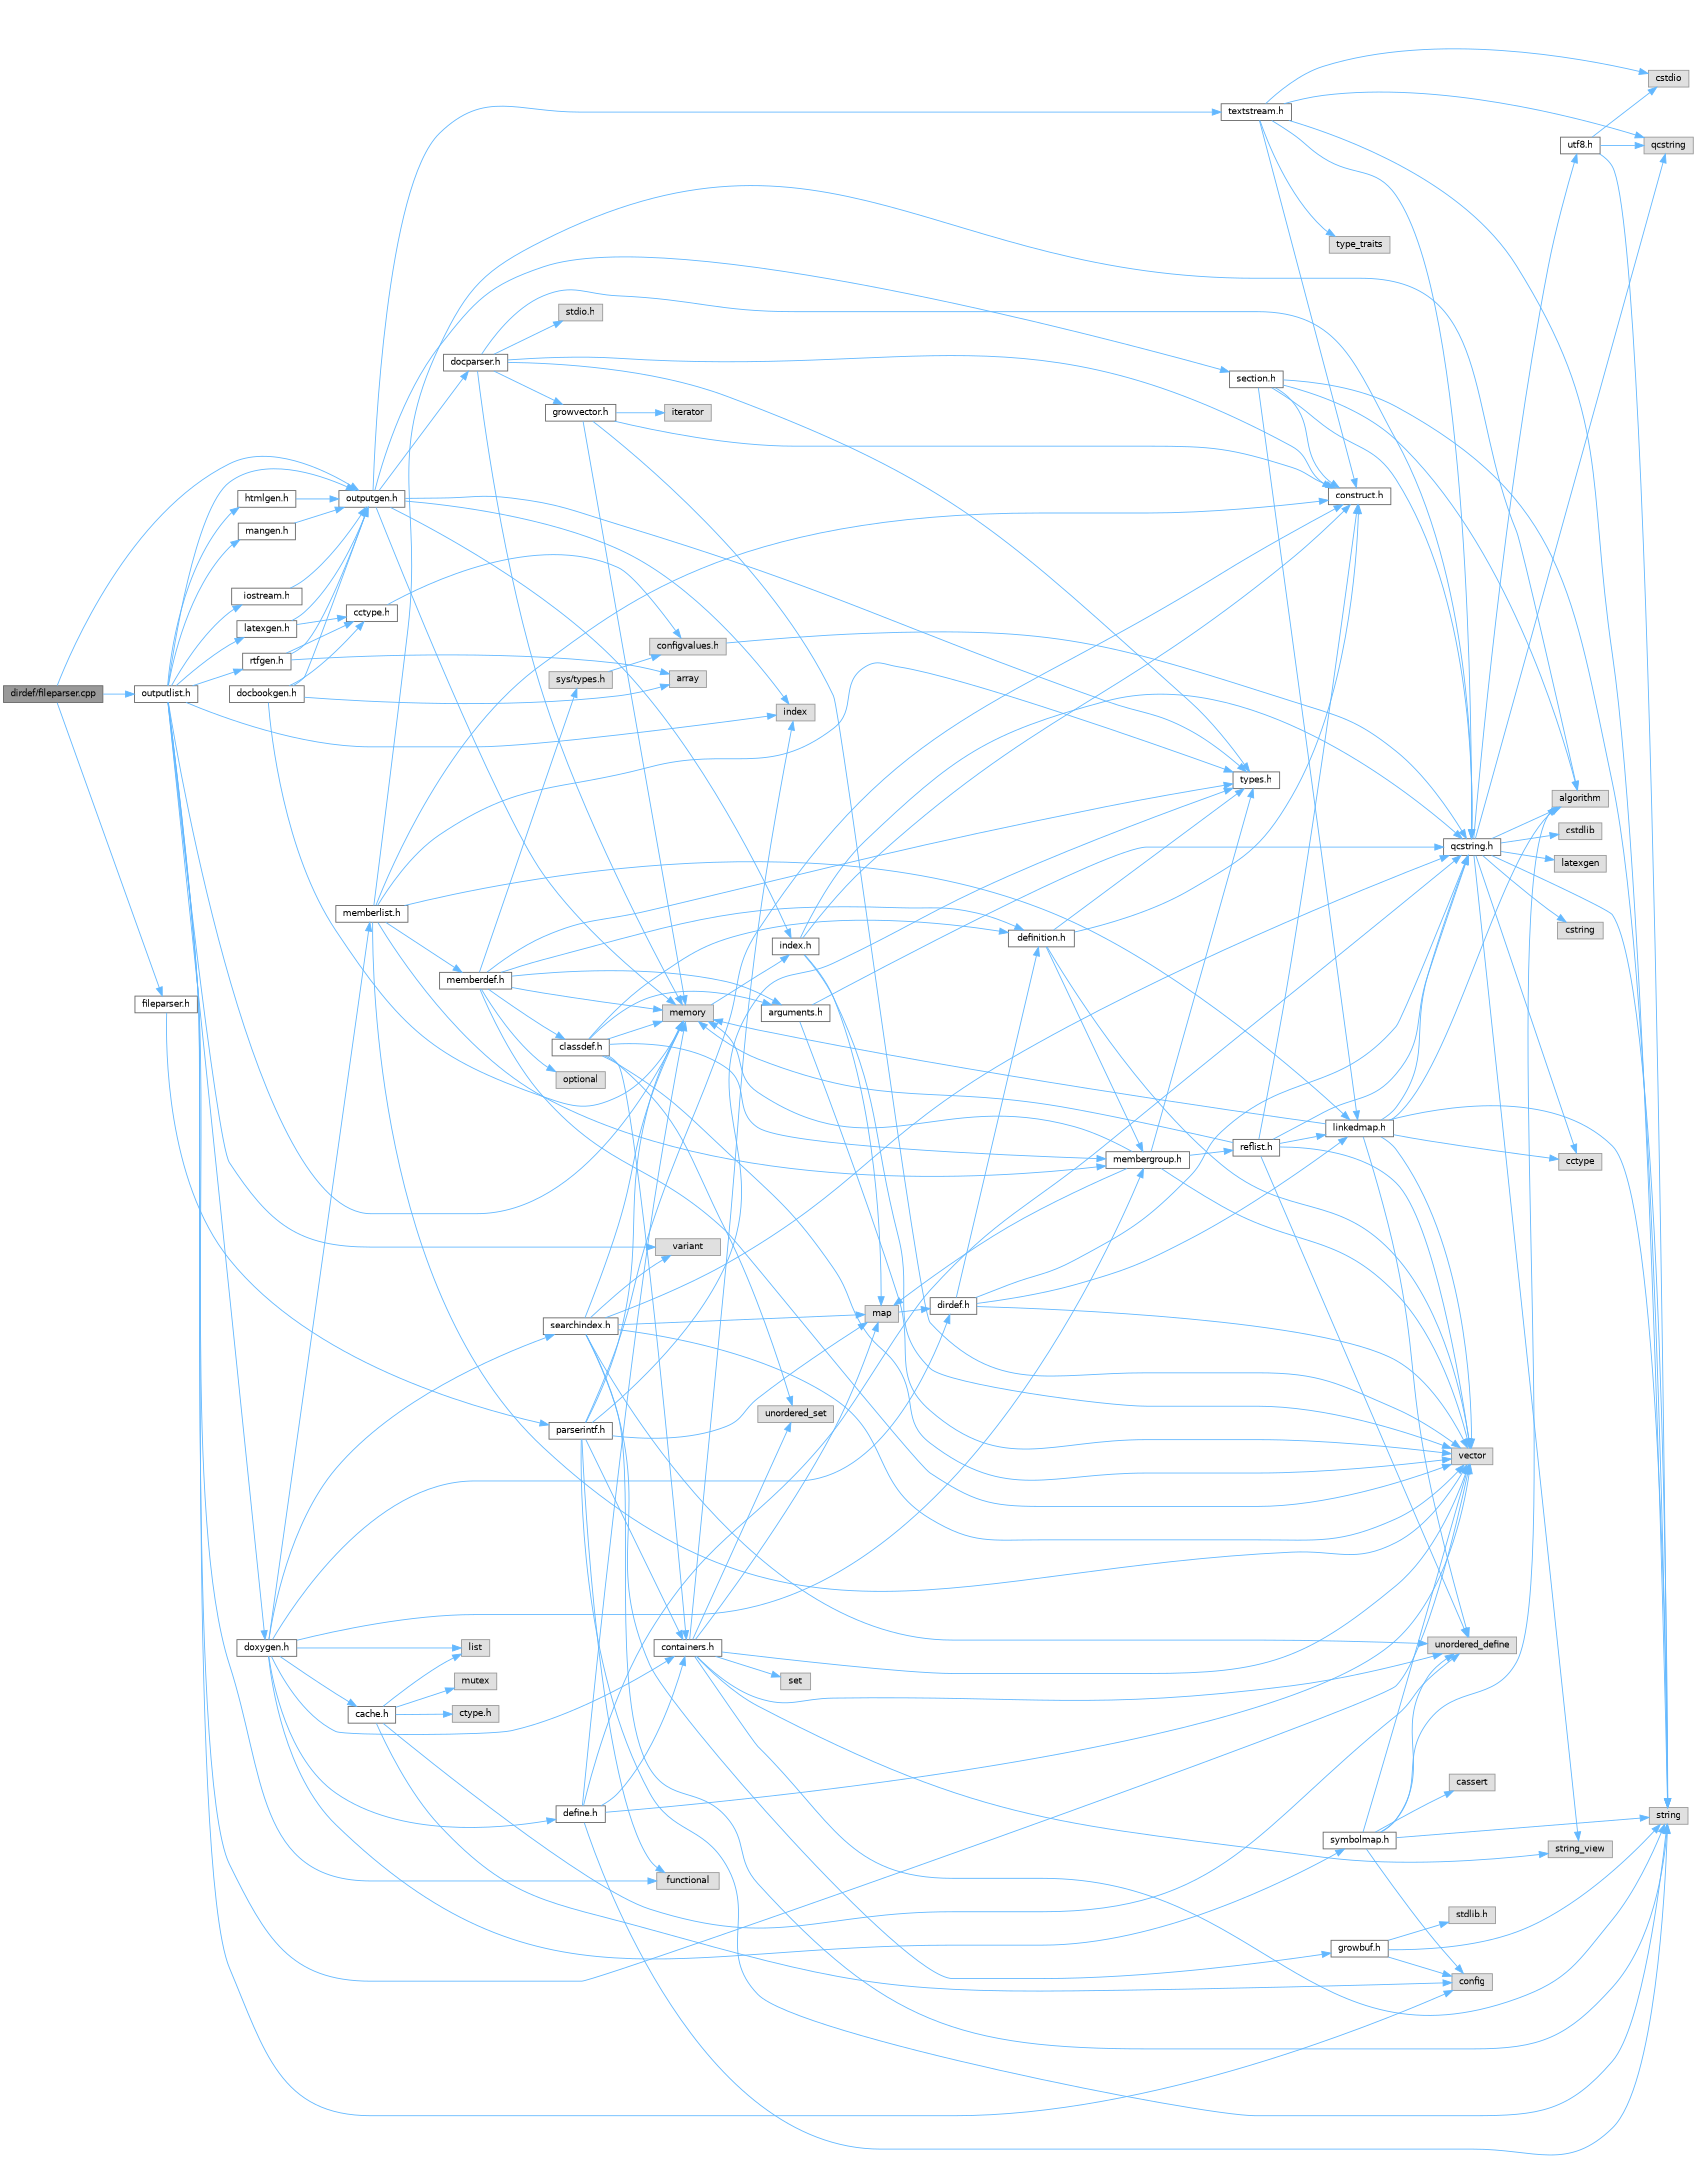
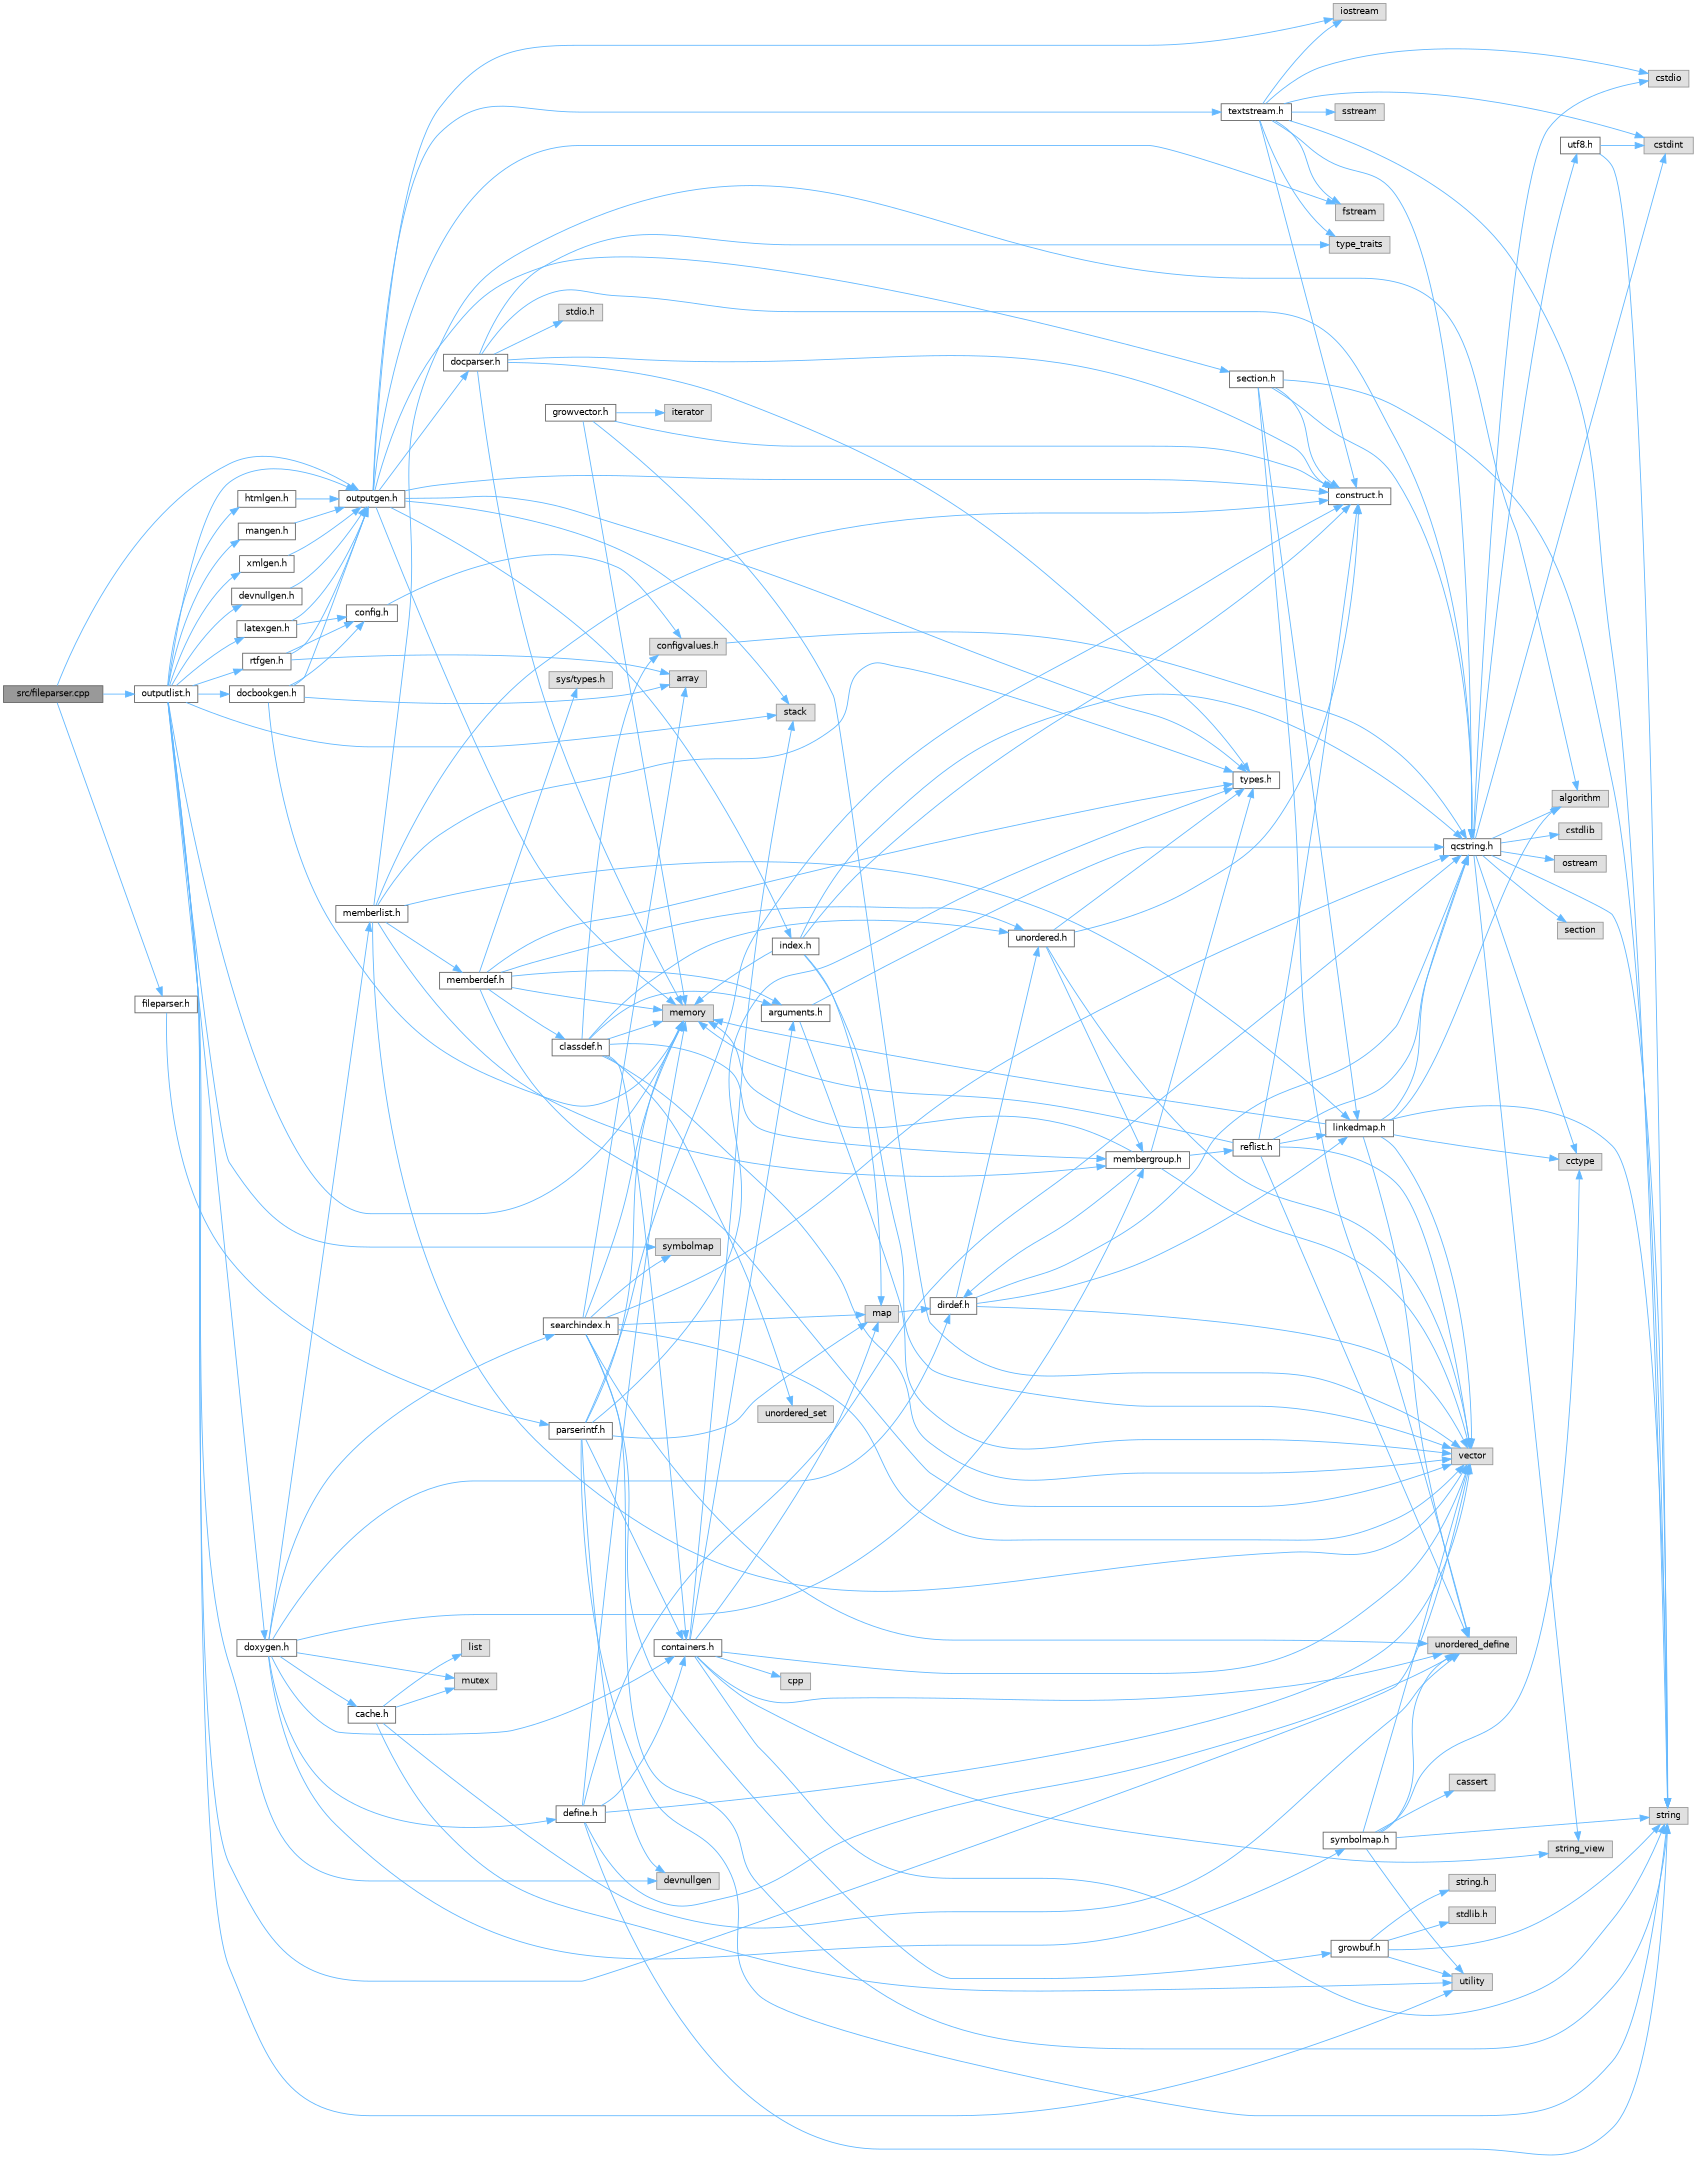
node "iostream": added
node "sstream": added
edge "utf8.h" -> "cstdio": now "qcstring.h" -> "cstdio"
node "qcstring": label "qcstring" -> "cstdint"
node "fstream": added
edge "docparser.h" -> "growvector.h": now "docparser.h" -> "type_traits"
edge "outputgen.h" -> "construct.h": added
edge "section.h" -> "algorithm": now "section.h" -> "unordered_define"
node "xmlgen.h": added
node "iostream.h": label "iostream.h" -> "devnullgen.h"
node "cctype.h": label "cctype.h" -> "config.h"
edge "sys/types.h" -> "configvalues.h": now "classdef.h" -> "configvalues.h"
node "dirdef/fileparser.cpp": label "dirdef/fileparser.cpp" -> "src/fileparser.cpp"
edge "outputlist.h" -> "docbookgen.h": added
node "index": label "index" -> "stack"
node "latexgen": label "latexgen" -> "ostream"
node "cstring": label "cstring" -> "section"
node "definition.h": label "definition.h" -> "unordered.h"
edge "memory" -> "index.h": reversed
edge "searchindex.h" -> "array": added
node "optional": removed
edge "membergroup.h" -> "map": now "membergroup.h" -> "dirdef.h"
node "variant": label "variant" -> "symbolmap"
edge "symbolmap.h" -> "algorithm": now "symbolmap.h" -> "cctype"
edge "containers.h" -> "unordered_set": now "containers.h" -> "arguments.h"
edge "doxygen.h" -> "list": now "doxygen.h" -> "mutex"
node "set": label "set" -> "cpp"
node "ctype.h": removed
edge "define.h" -> "unordered_define": added
node "functional": label "functional" -> "devnullgen"
node "string.h": added
node "config": label "config" -> "utility"
